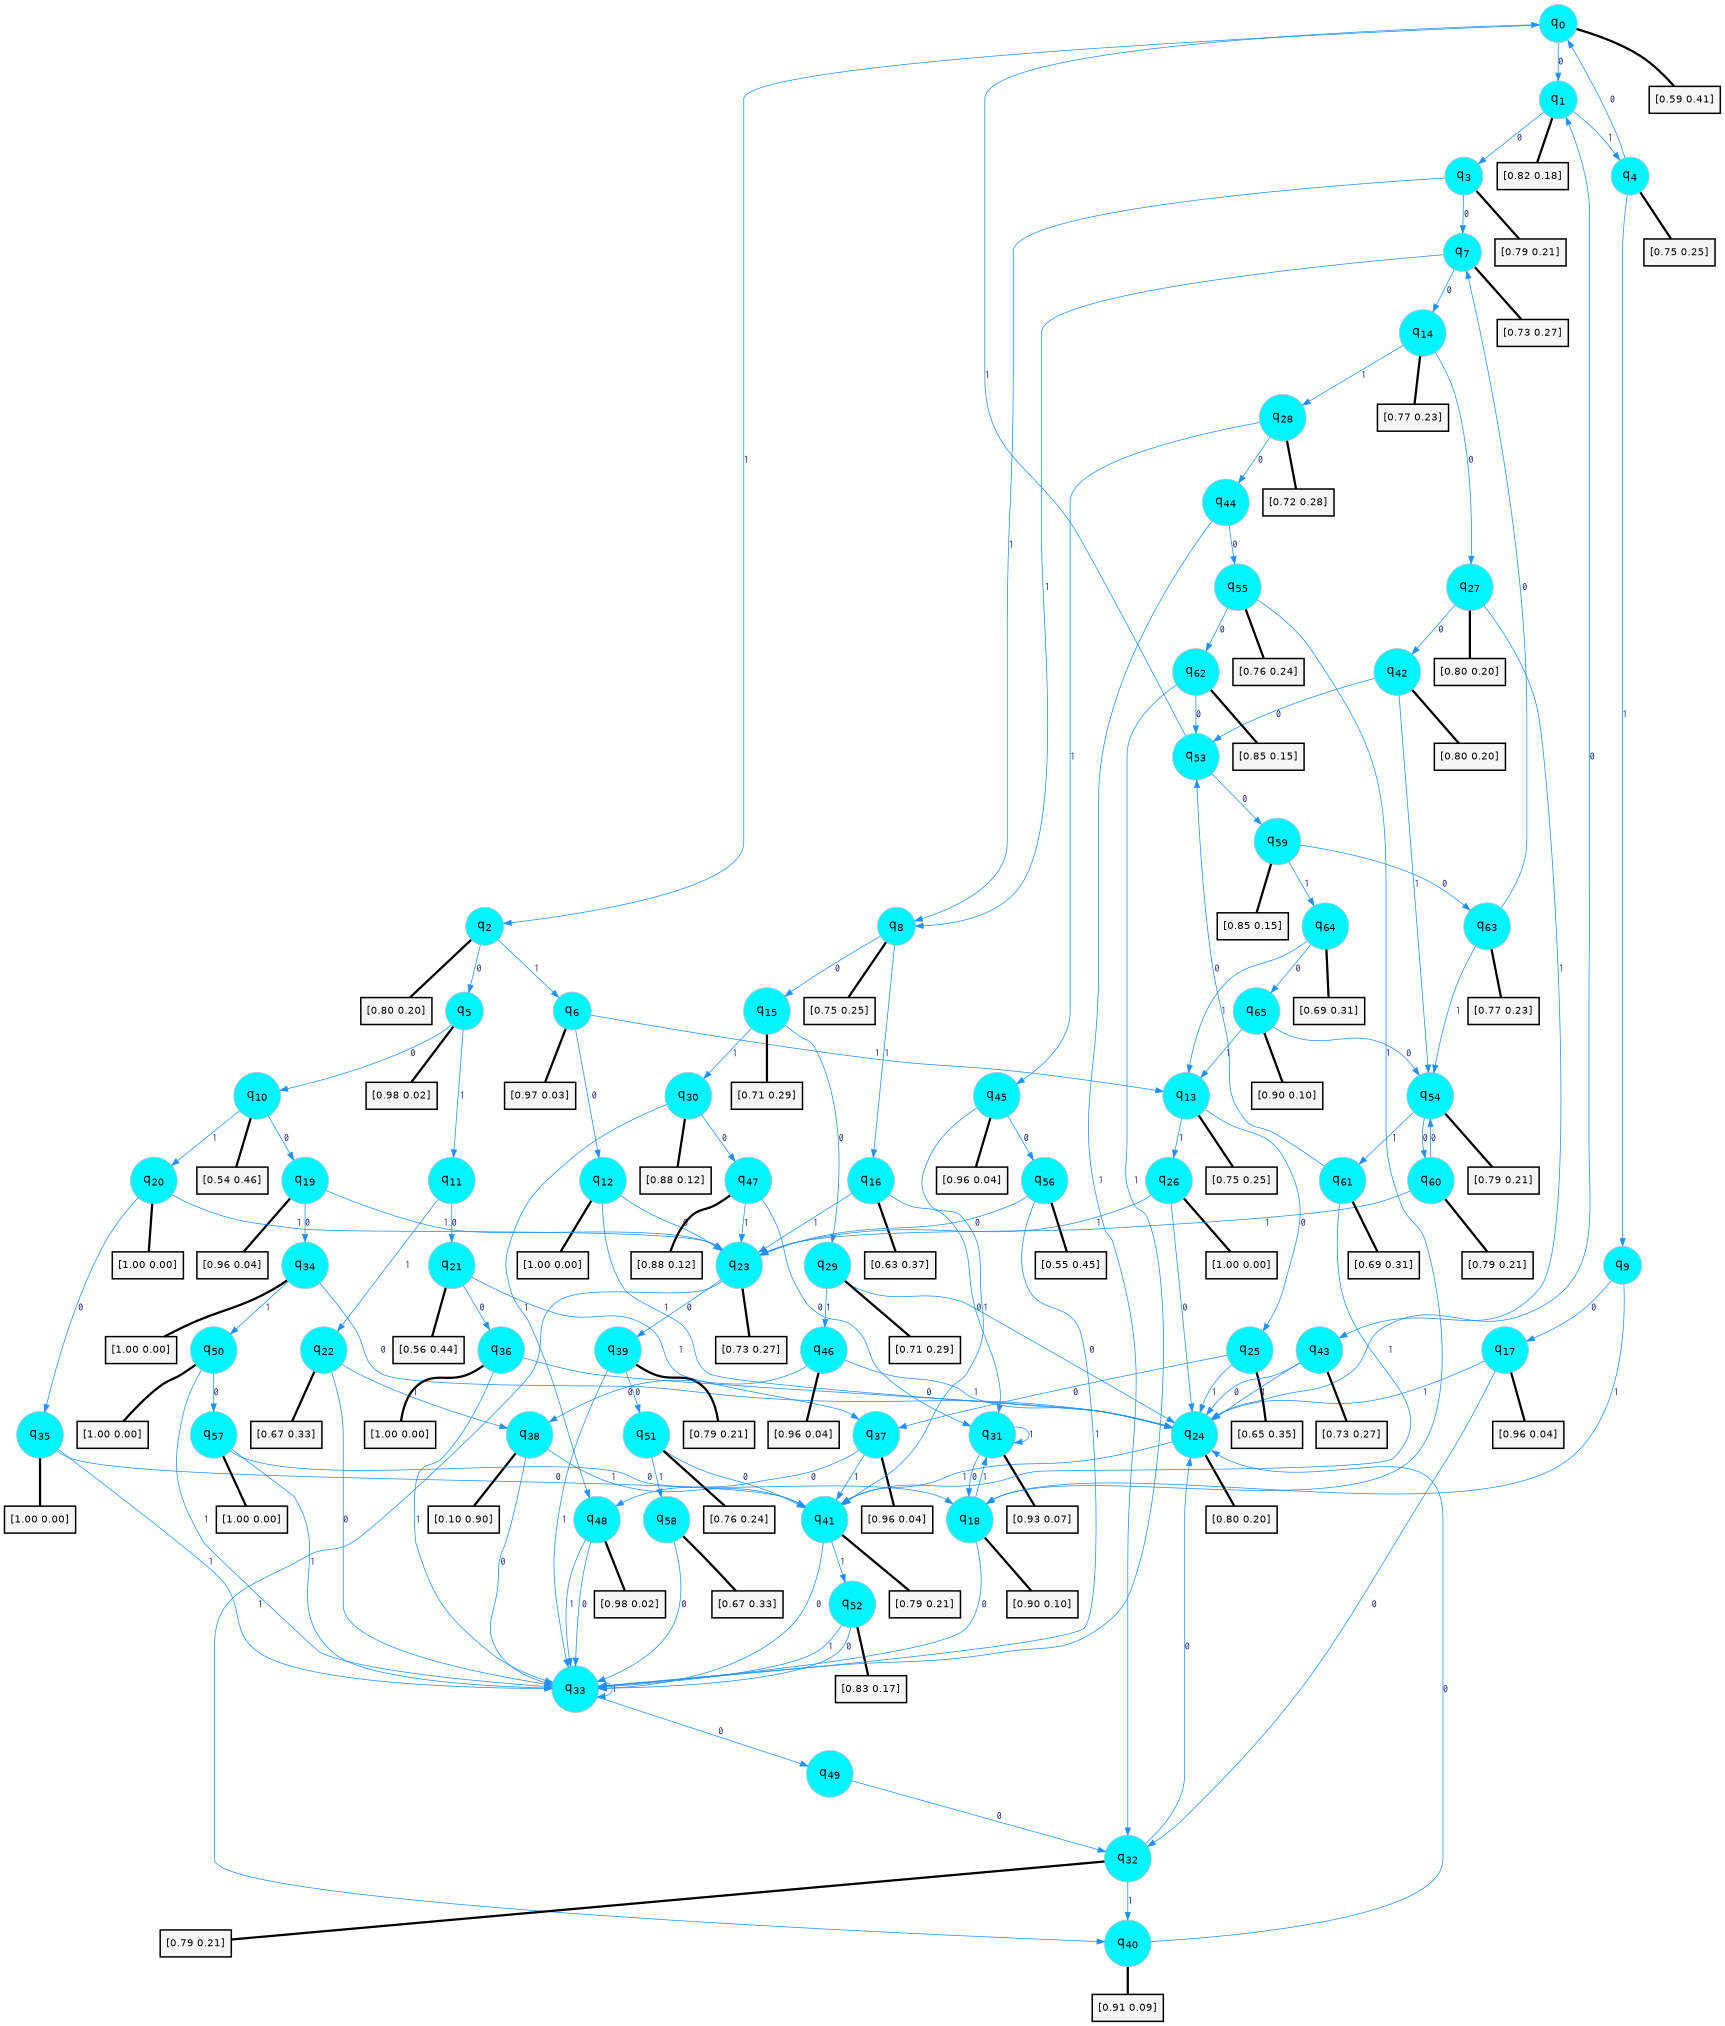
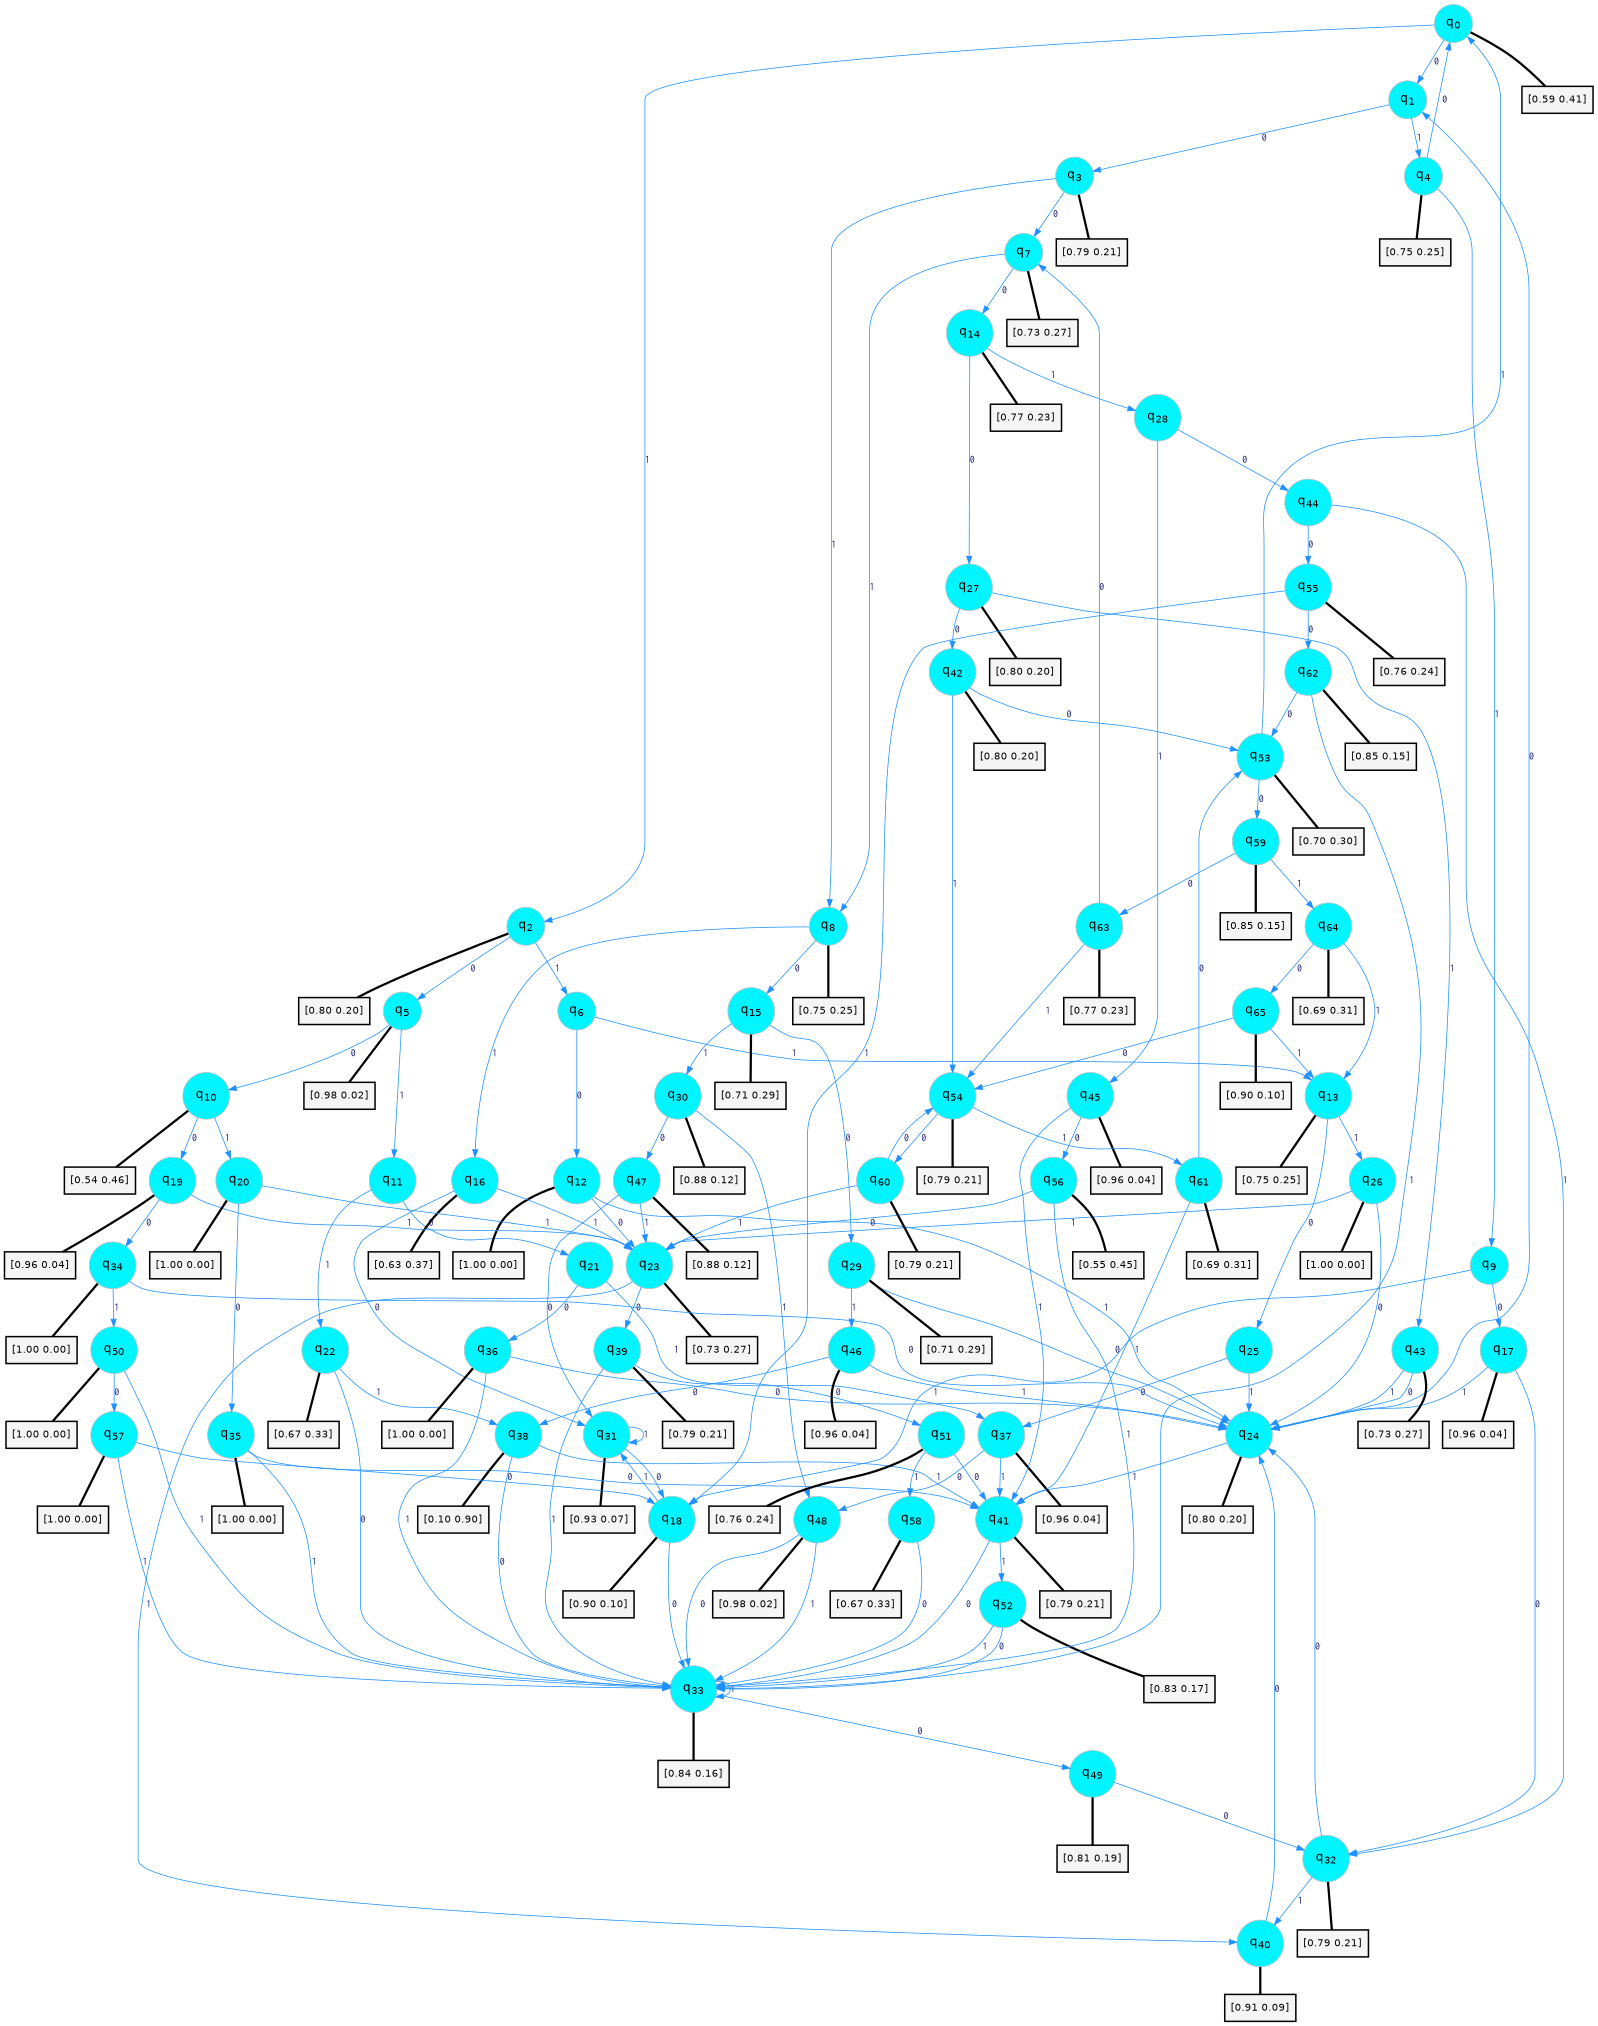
node "[0.82 0.18]": removed
node "[0.72 0.28]": removed
node "[0.70 0.30]": added
node "[0.97 0.03]": removed
node "[0.56 0.44]": removed
node "[0.65 0.35]": removed
node "[0.84 0.16]": added
node "[0.81 0.19]": added
